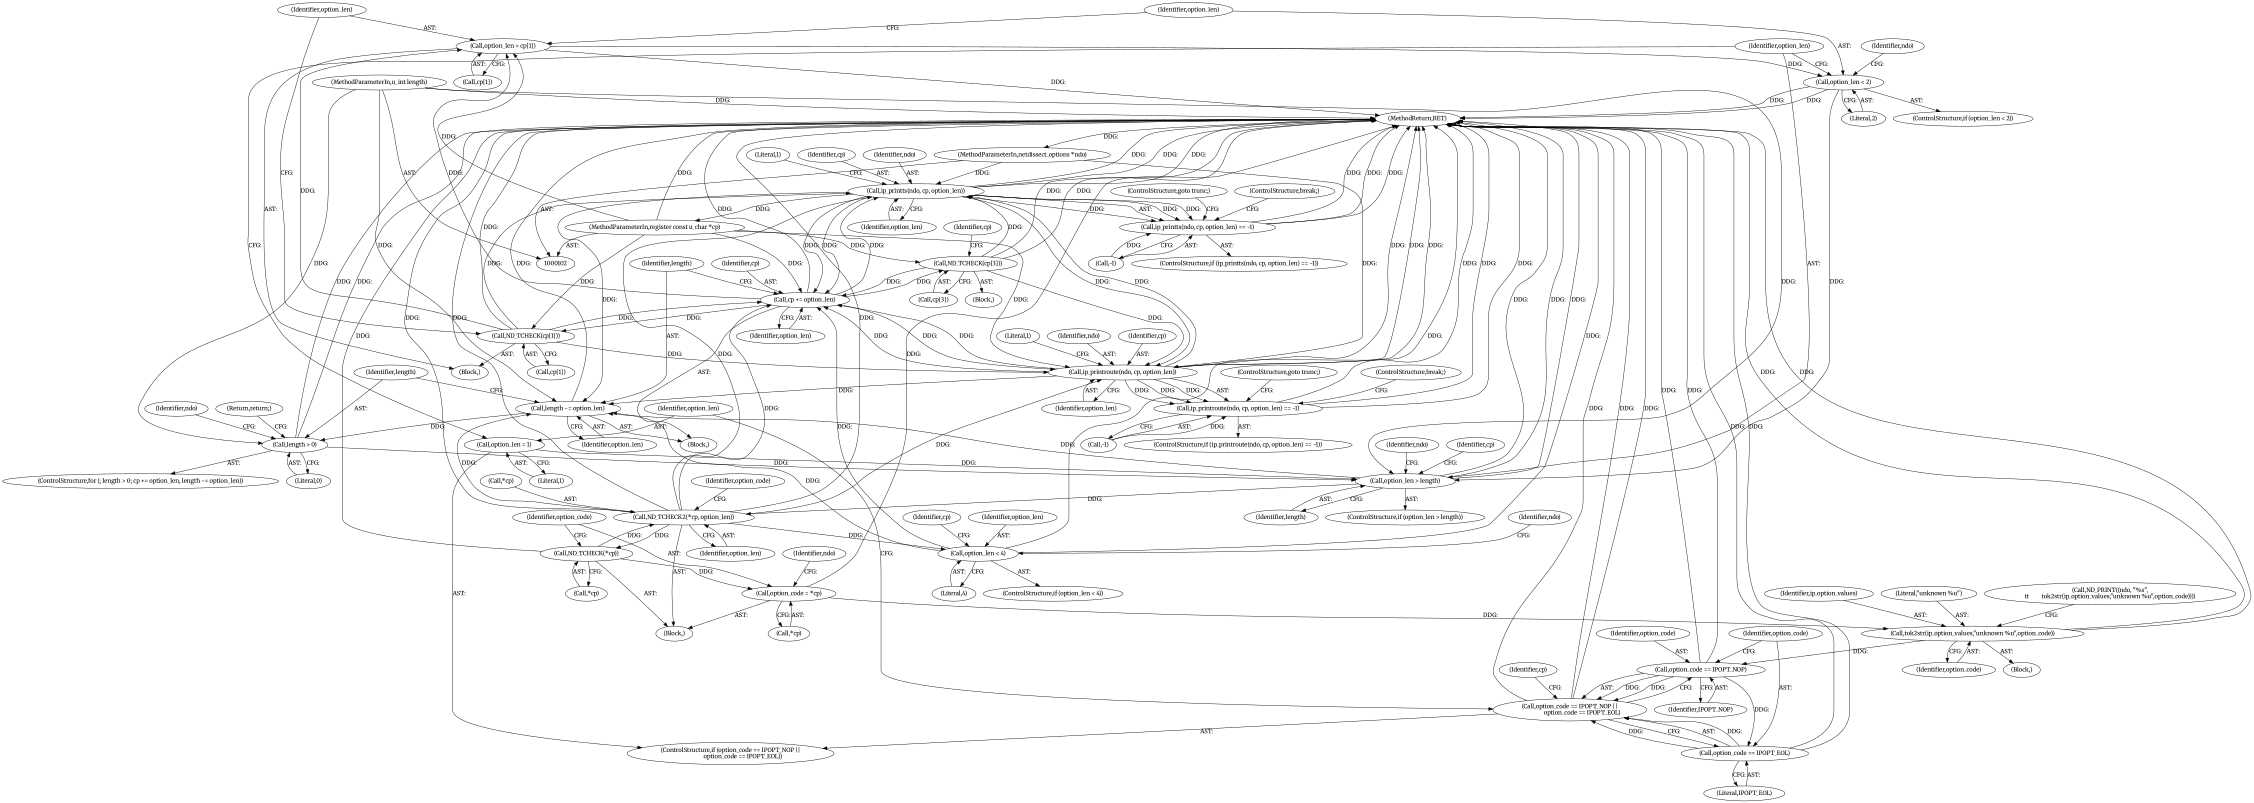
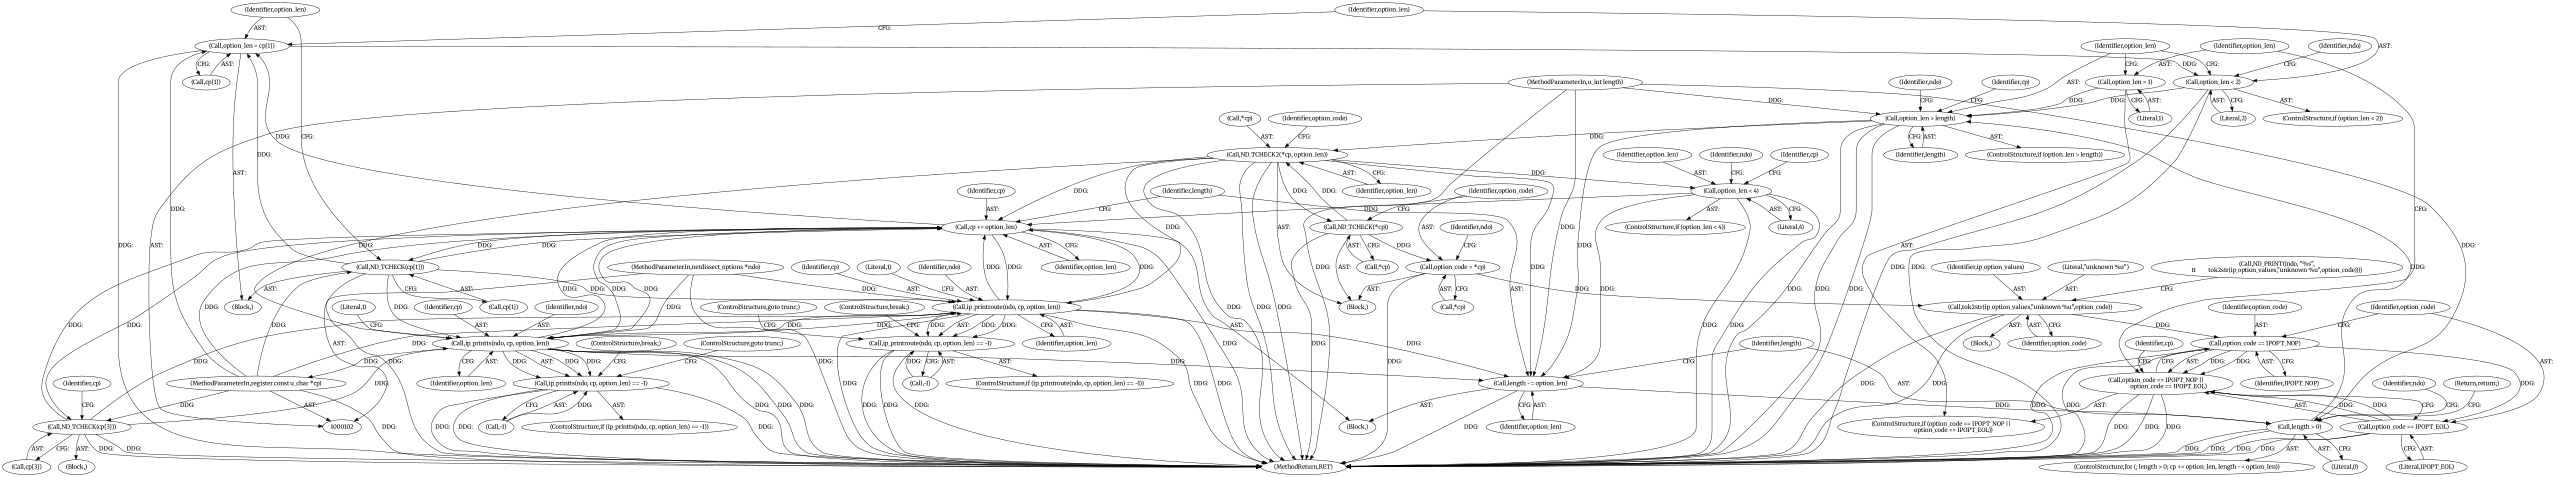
edge "(MethodReturn,RET)" -> "(MethodParameterIn,netdissect_options *ndo)": reversed
